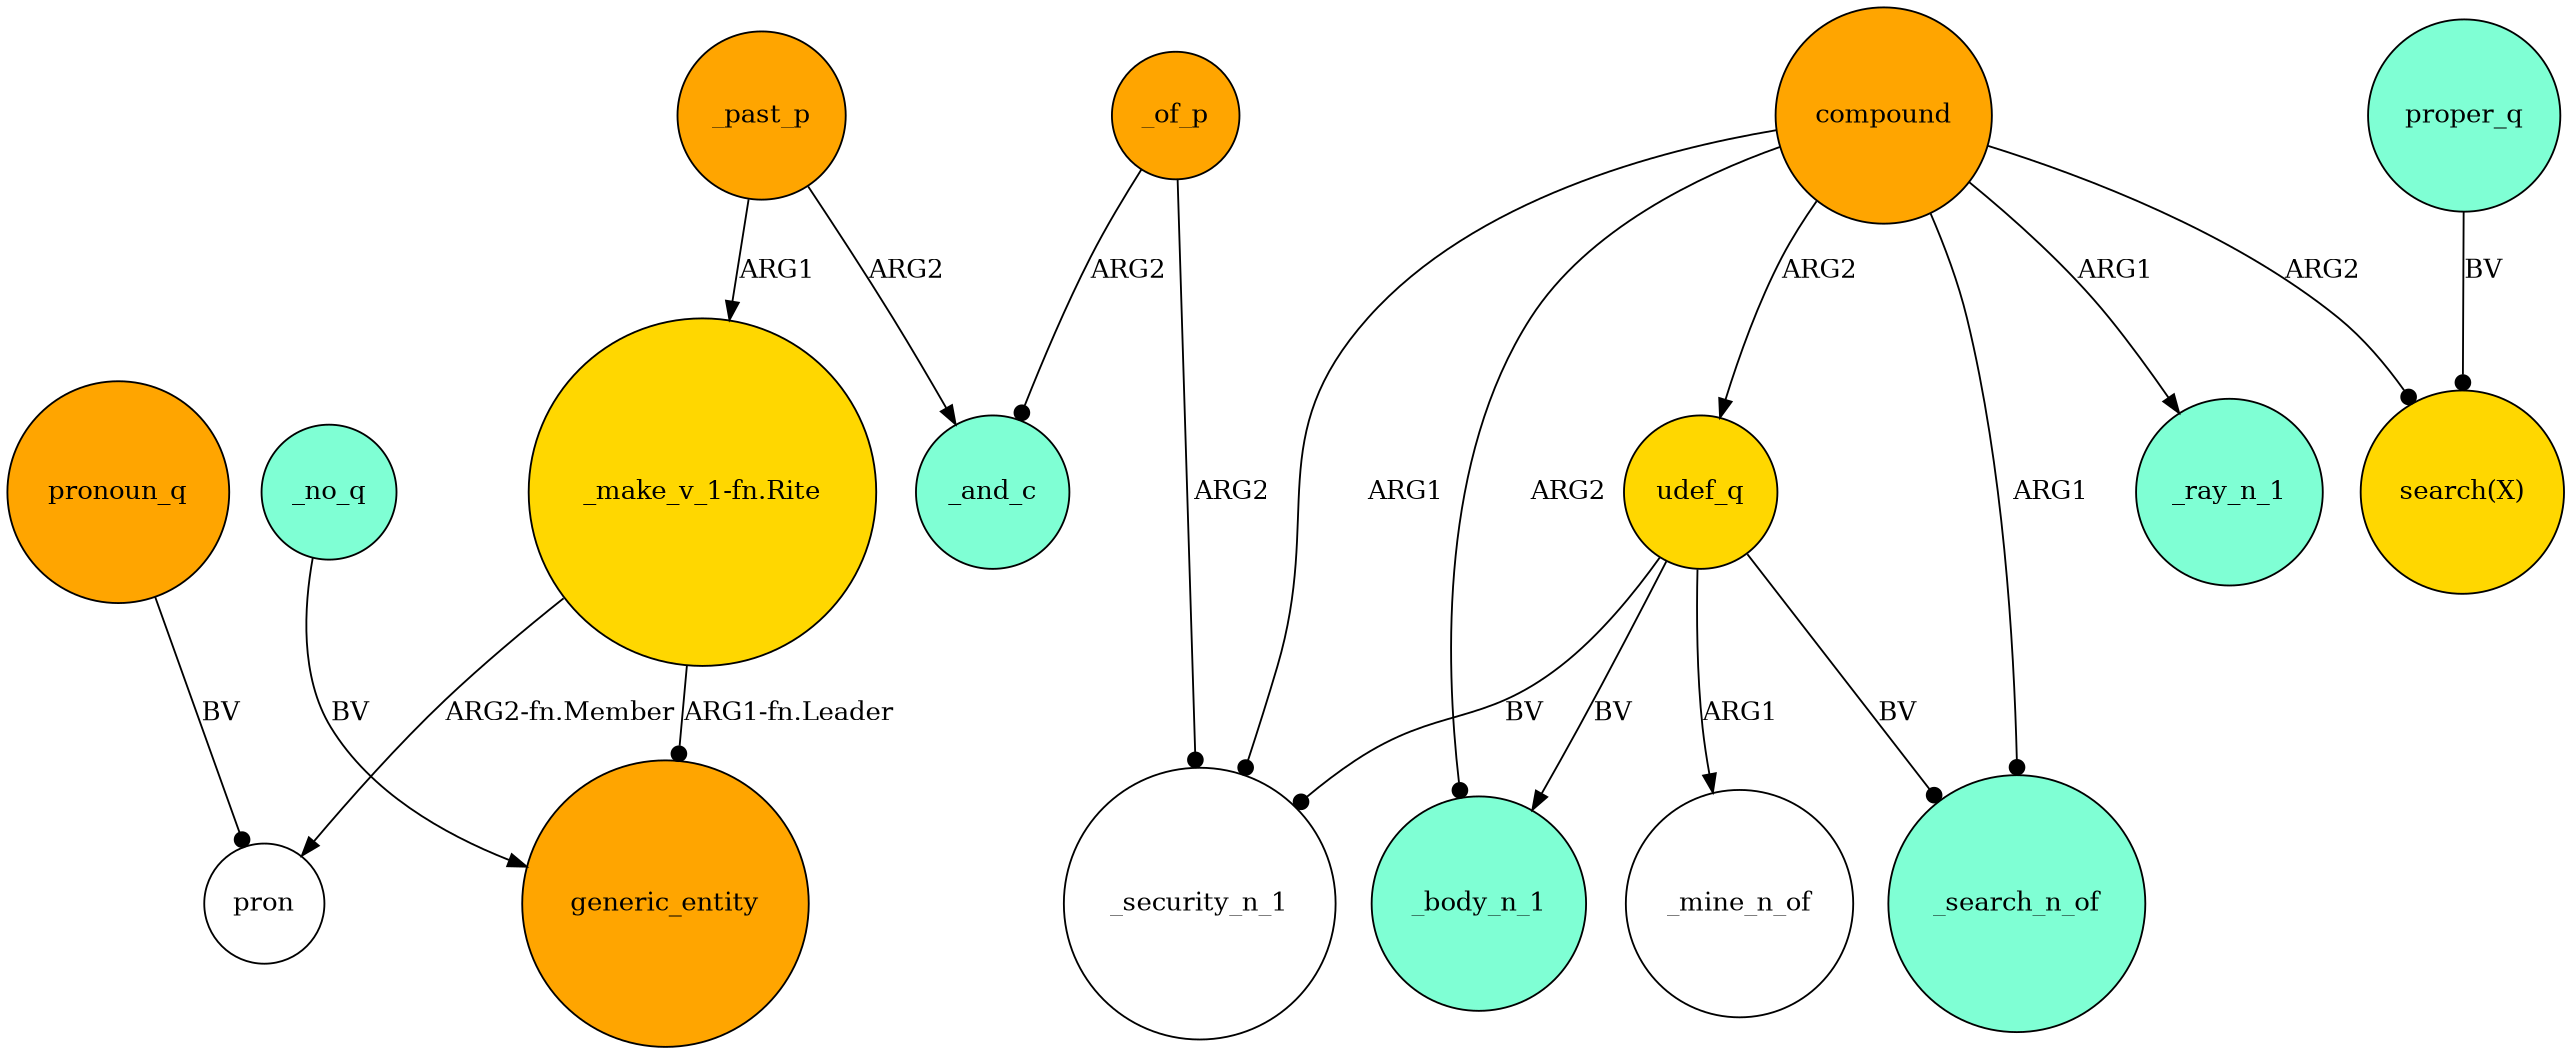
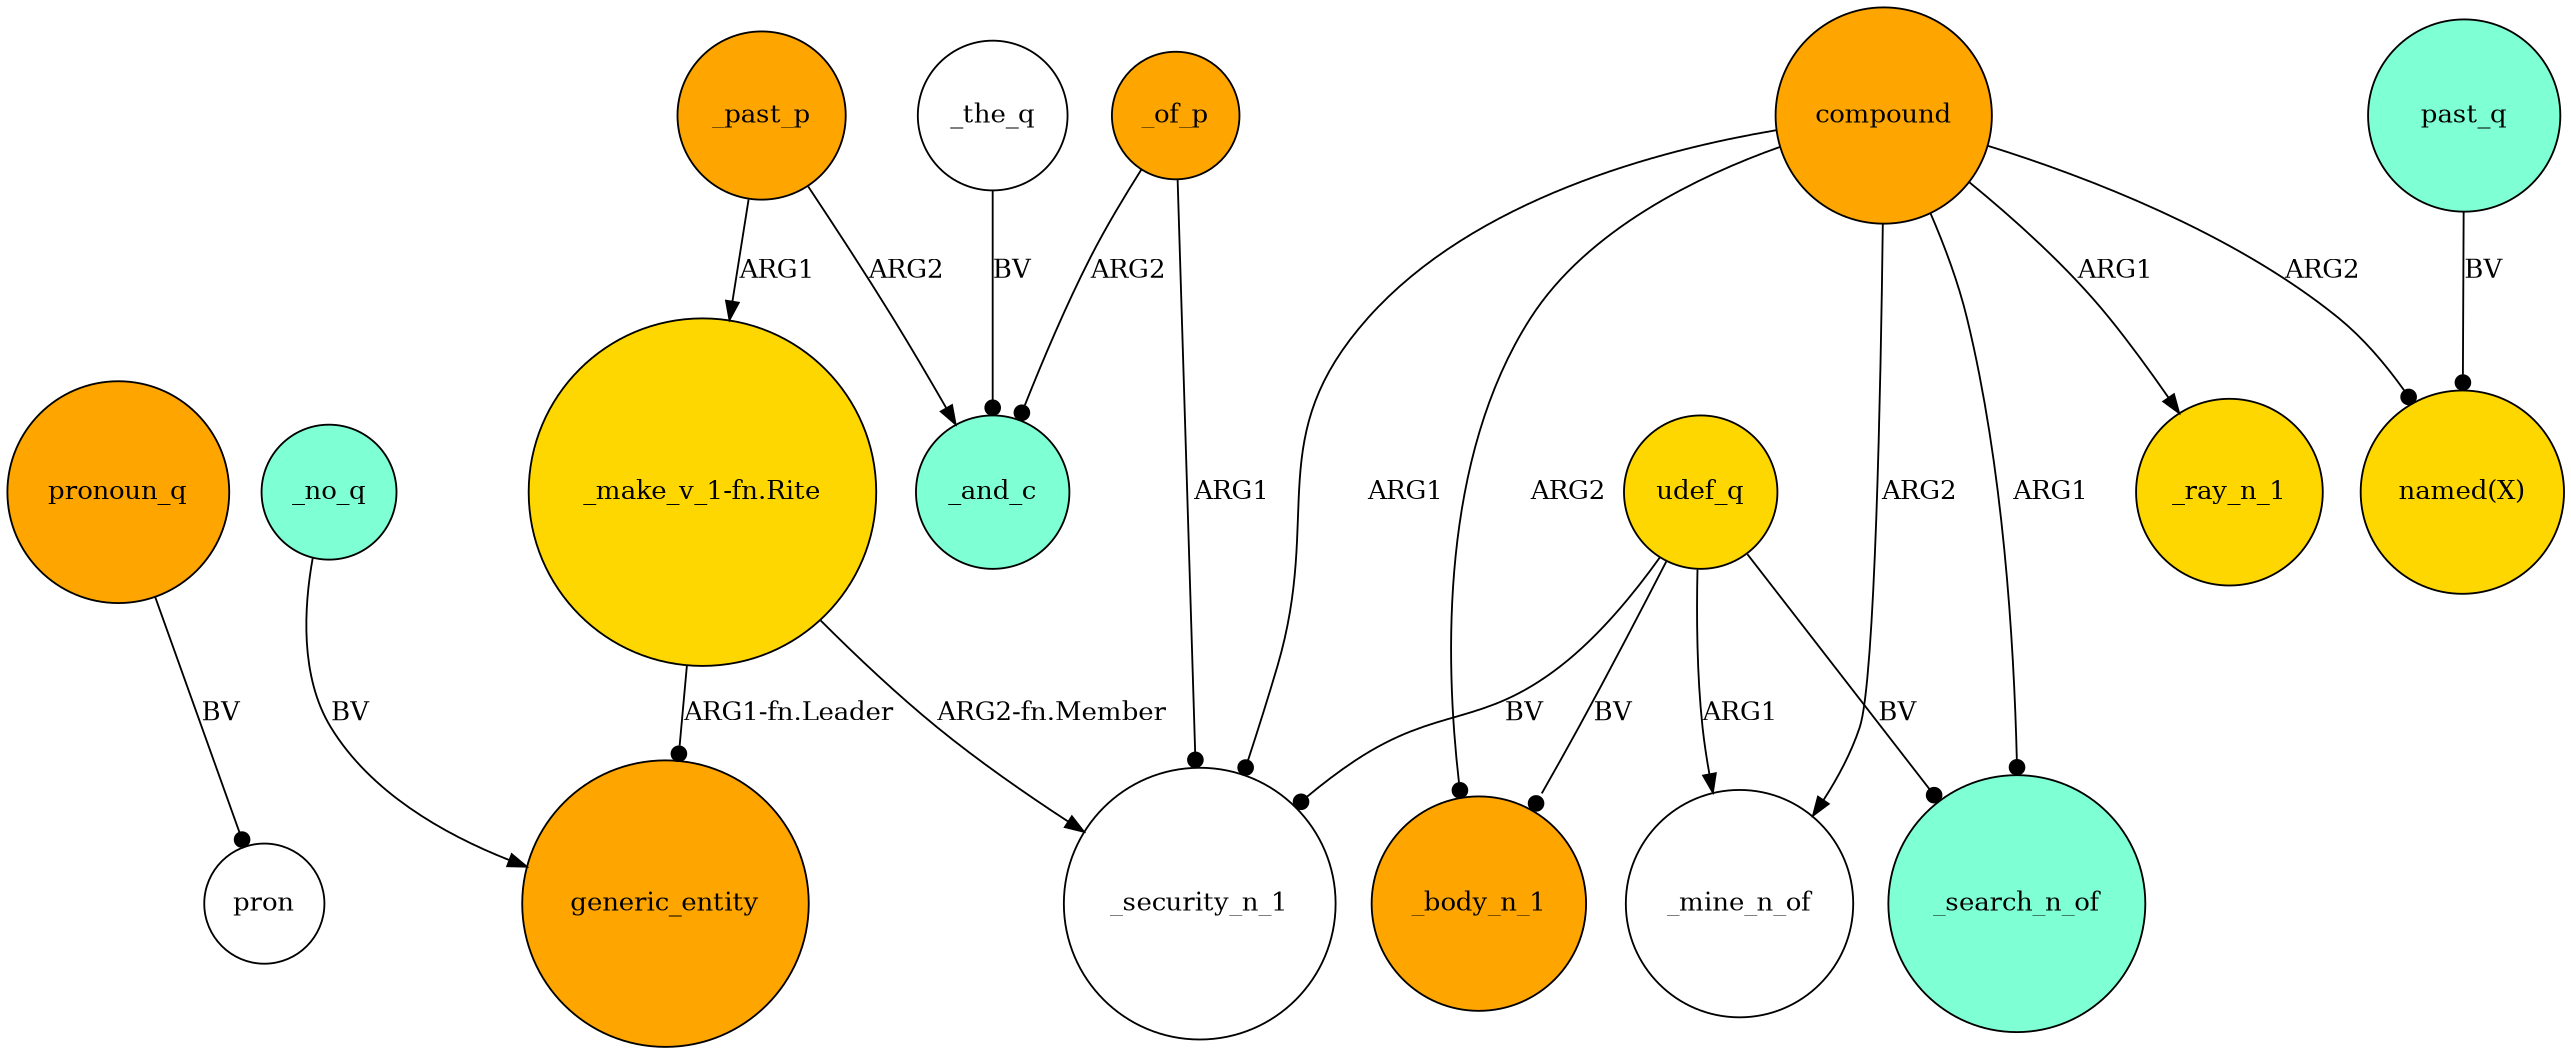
node "_the_q": added
node "proper_q": label "proper_q" -> "past_q"
edge "compound" -> "udef_q": now "compound" -> "_mine_n_of"
edge "_of_p" -> "_security_n_1": label "ARG2" -> "ARG1"
node "_ray_n_1": fillcolor aquamarine -> gold
node "search(X)": label "search(X)" -> "named(X)"
edge "udef_q" -> "_body_n_1": arrowhead normal -> dot
edge "_make_v_1-fn.Rite" -> "pron": now "_make_v_1-fn.Rite" -> "_security_n_1"
node "_body_n_1": fillcolor aquamarine -> orange
